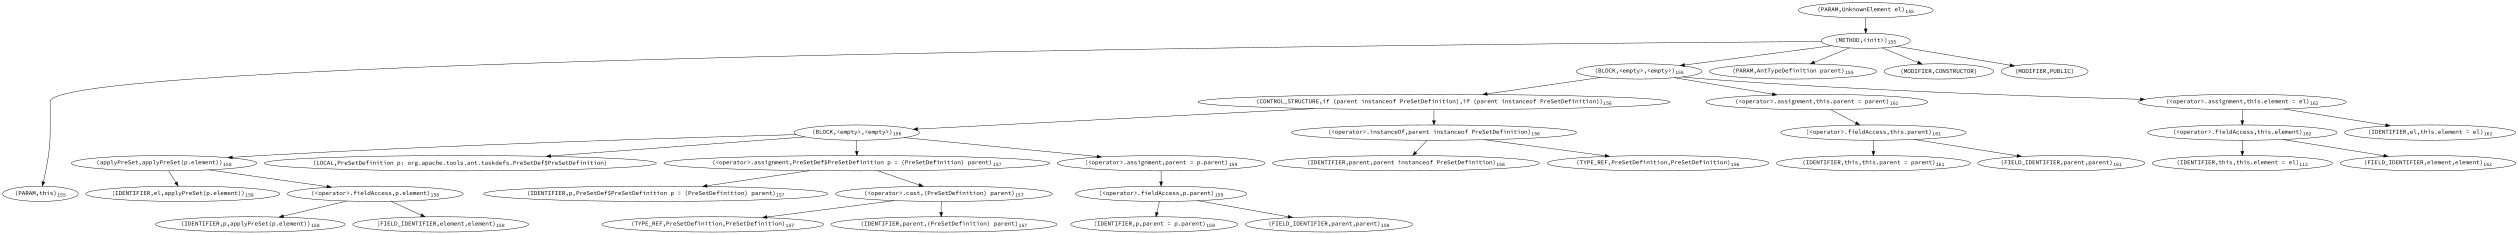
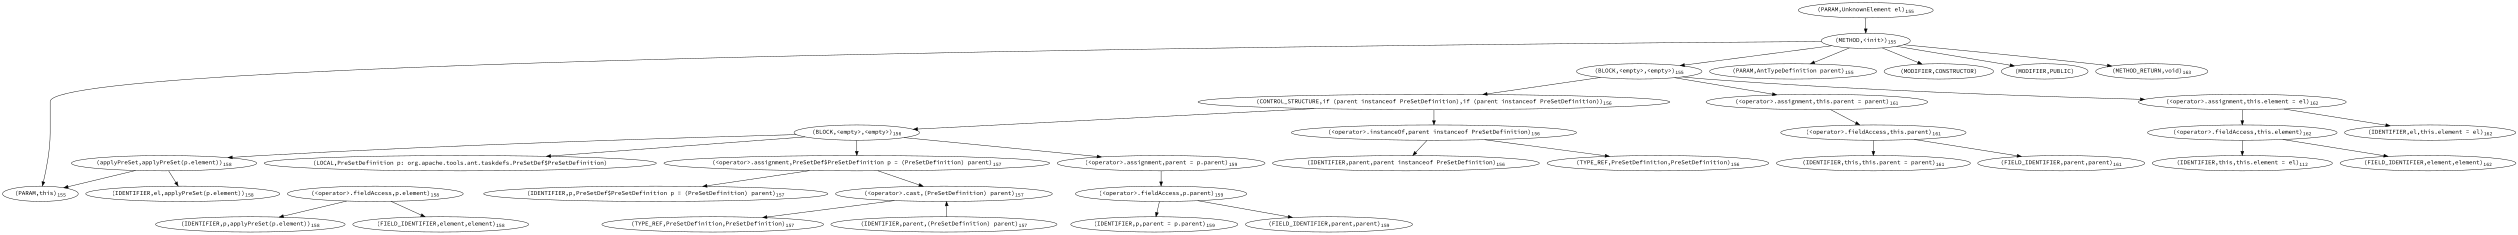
node "(METHOD_RETURN,void)": added
edge "(applyPreSet,applyPreSet(p.element))" -> "(<operator>.fieldAccess,p.element)": now "(applyPreSet,applyPreSet(p.element))" -> "(PARAM,this)"
edge "(<operator>.cast,(PreSetDefinition) parent)" -> "(IDENTIFIER,parent,(PreSetDefinition) parent)": reversed
